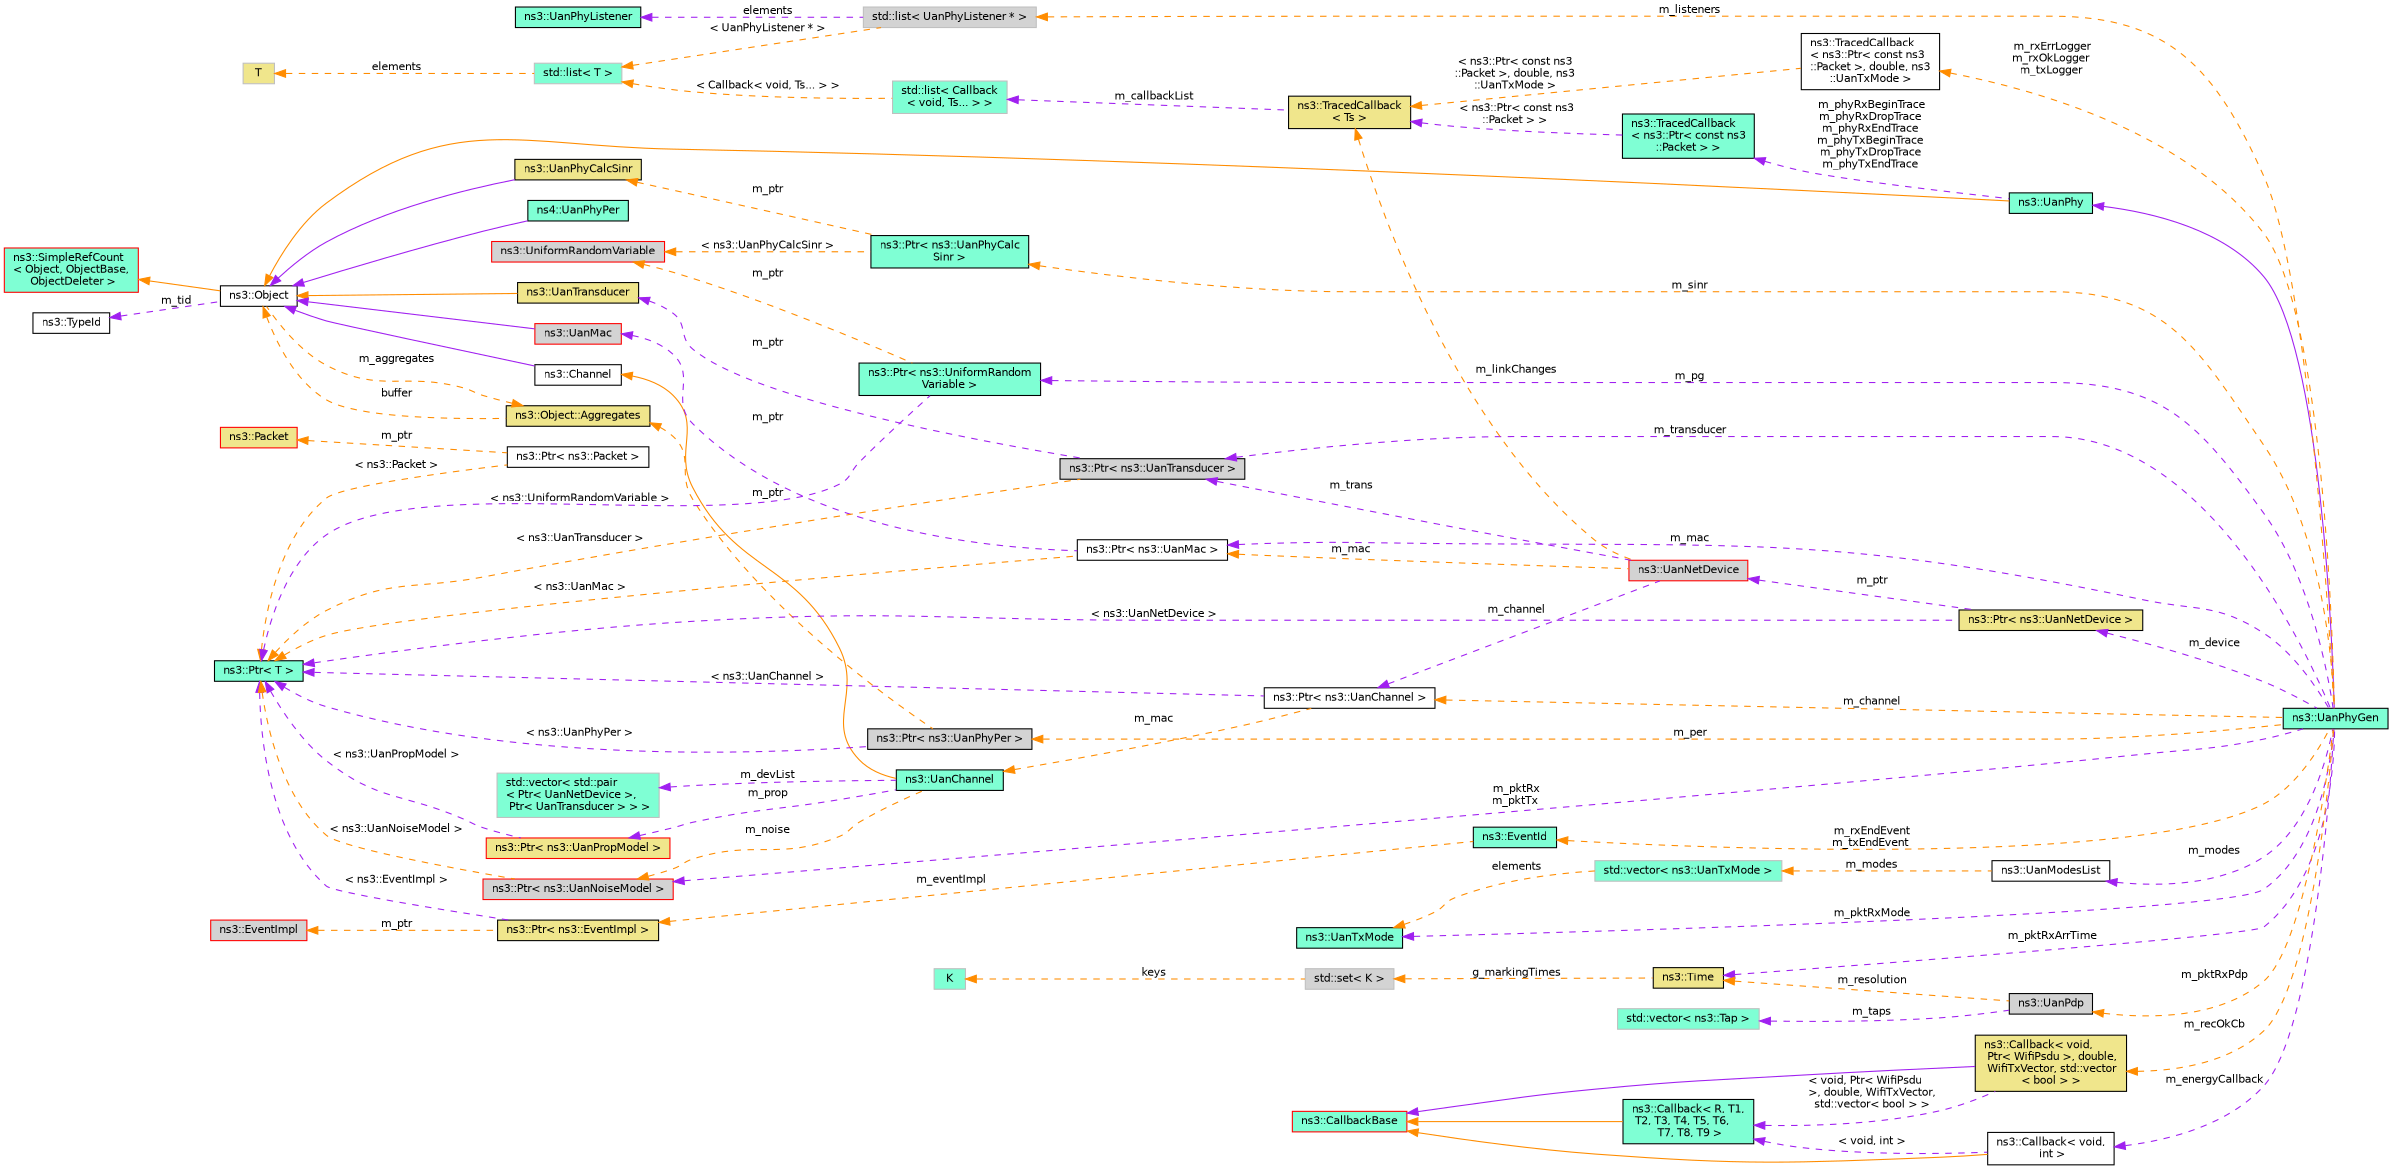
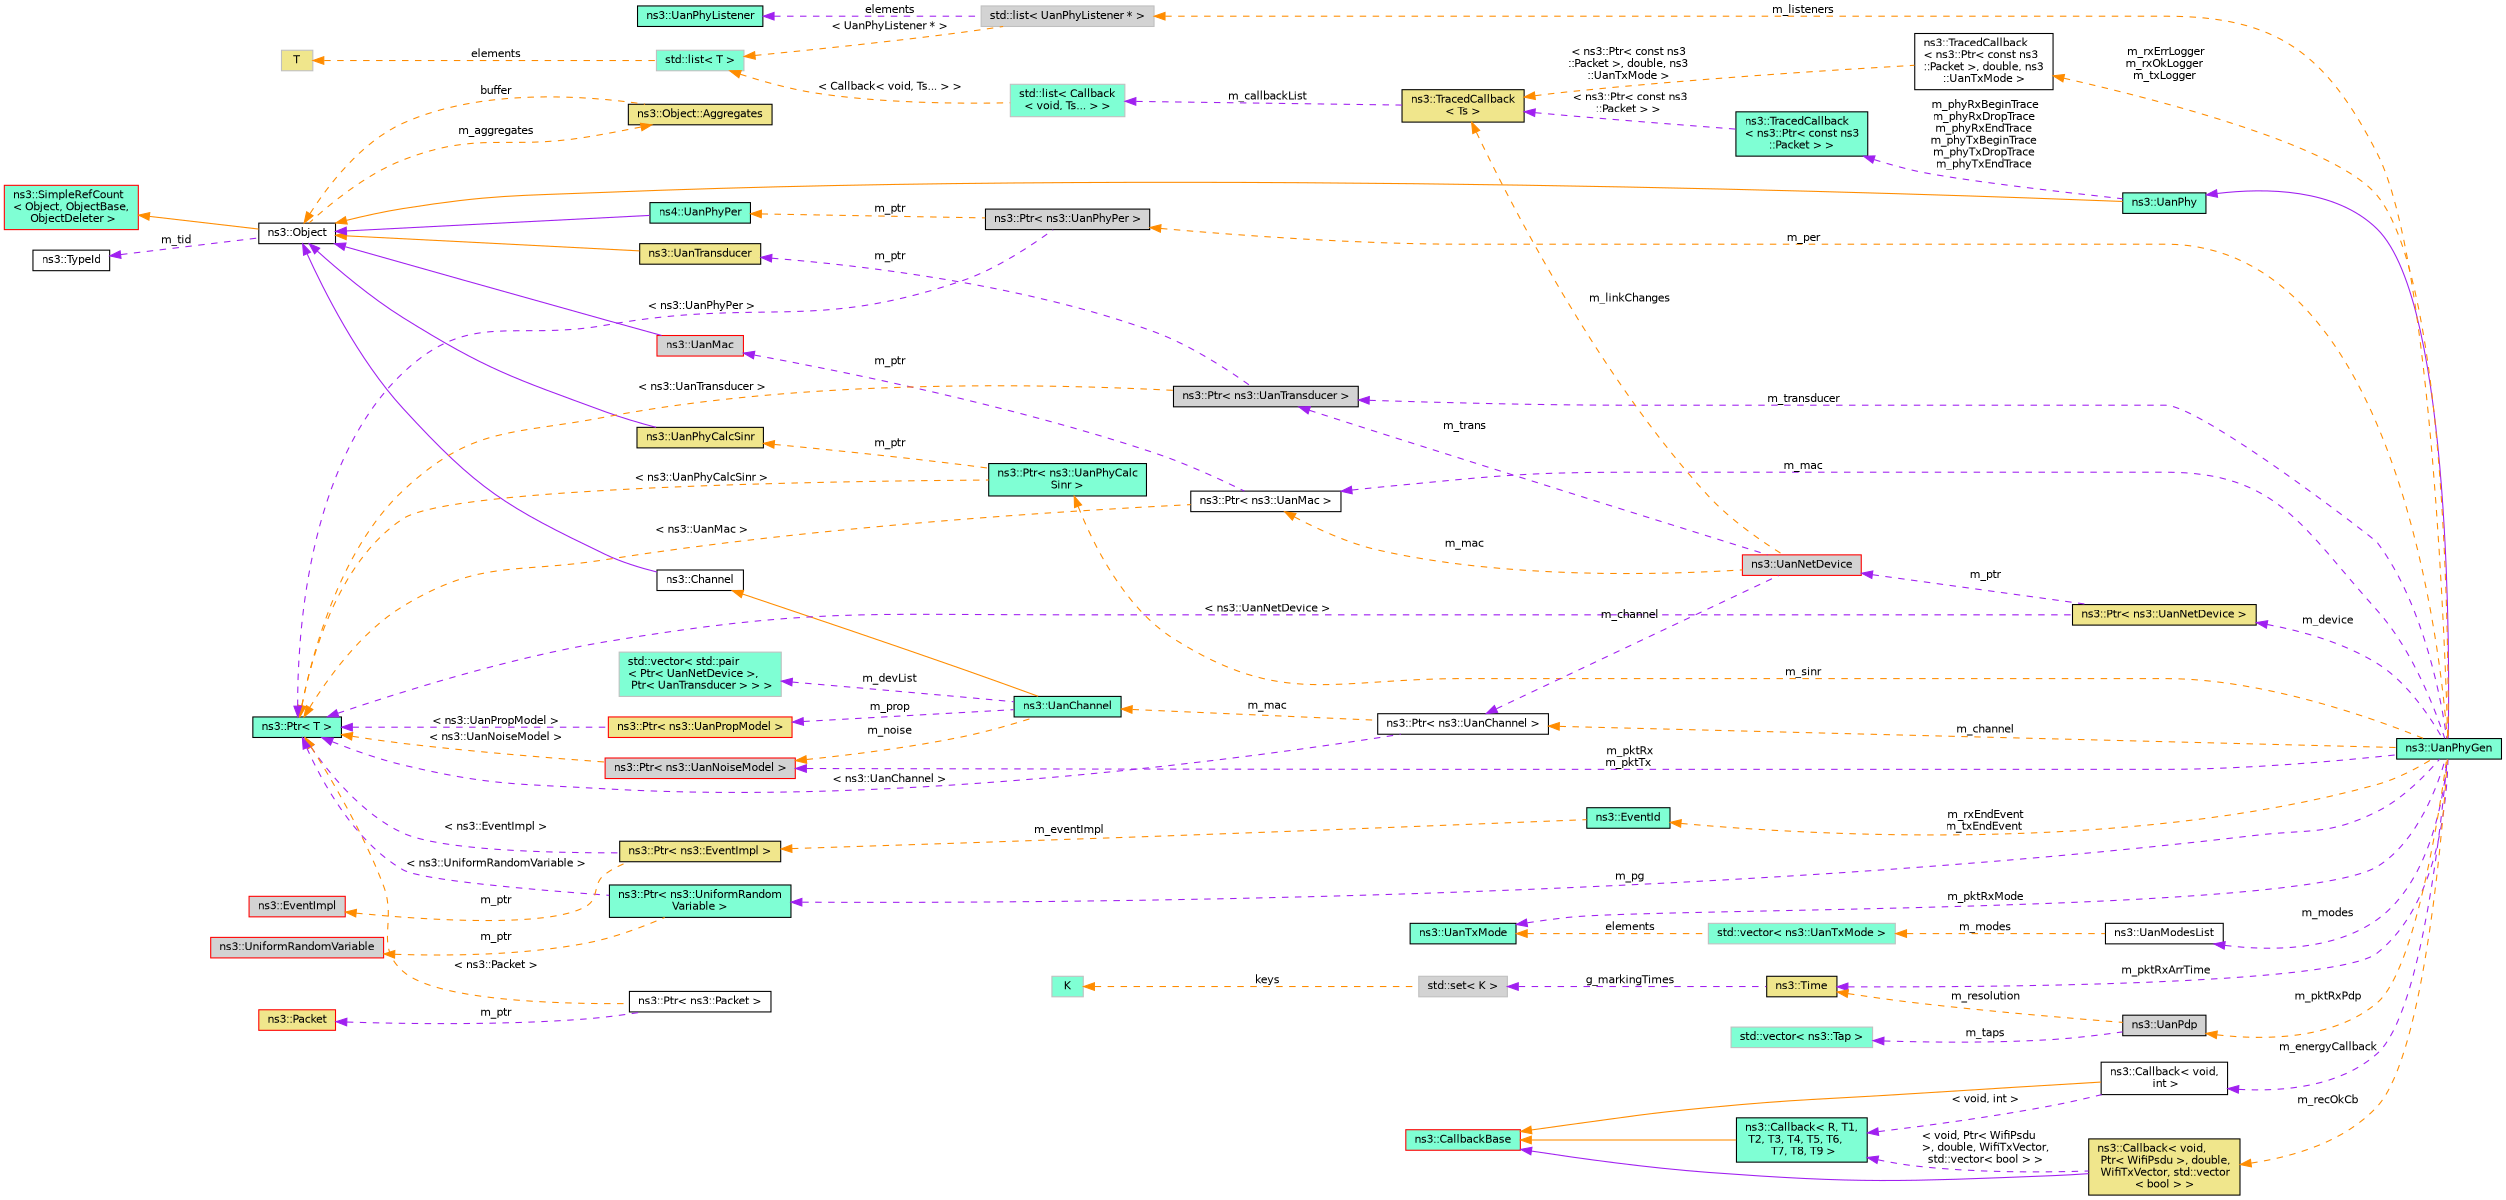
edge "ns3::Ptr< ns3::UanPhyCalc Sinr >" -> "ns3::UniformRandomVariable": now "ns3::Ptr< ns3::UanPhyCalc Sinr >" -> "ns3::Ptr< T >"
edge "ns3::Ptr< ns3::Packet >" -> "ns3::Packet": color darkorange -> purple
edge "ns3::Ptr< ns3::UanPhyPer >" -> "ns3::Object::Aggregates": now "ns3::Ptr< ns3::UanPhyPer >" -> "ns4::UanPhyPer"
edge "ns3::Time" -> "std::set< K >": color darkorange -> purple
